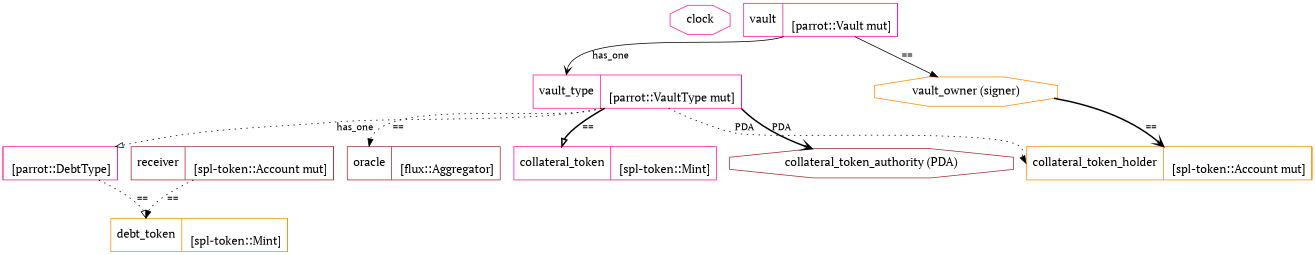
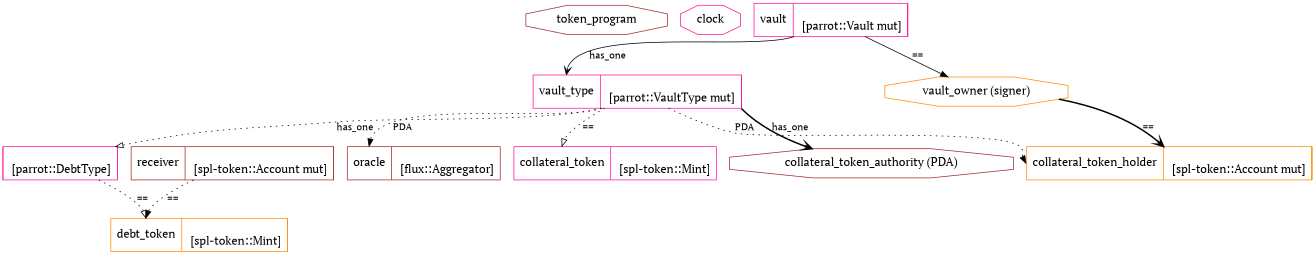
node "token_program": added
edge "vault_type" -> "collateral_token": style bold -> dotted
edge "vault_type" -> "oracle": label "==" -> "PDA"
edge "vault_type" -> "collateral_token_authority (PDA)": label "PDA" -> "has_one"
